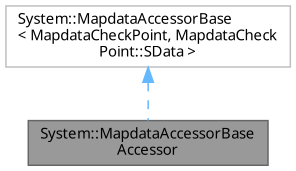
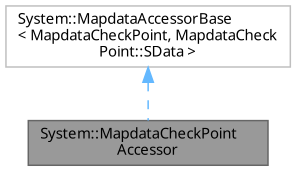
node "System::MapdataAccessorBase Accessor": label "System::MapdataAccessorBase Accessor" -> "System::MapdataCheckPoint Accessor"
